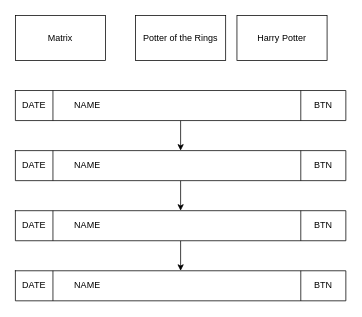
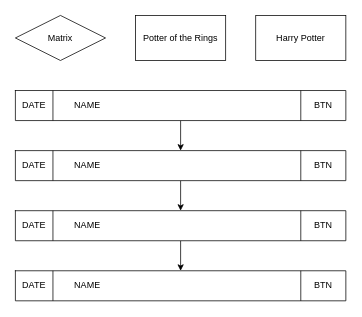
node "Matrix": shape rectangle -> diamond
node "Harry Potter": moved (282, 38) -> (300, 38)
